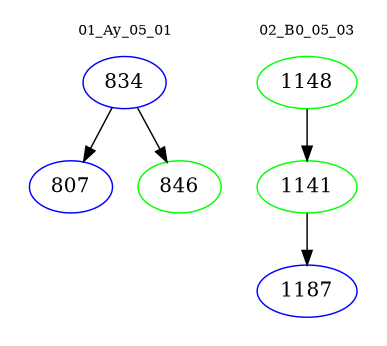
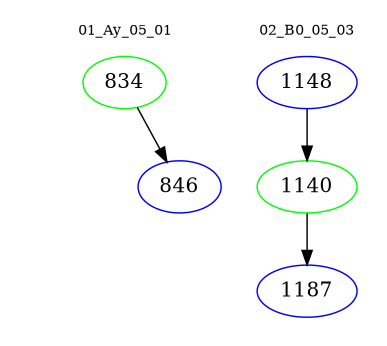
node "834": color blue -> green
node "1148": color green -> blue
node "807": removed
node "846": color green -> blue
node "1141": label "1141" -> "1140"
